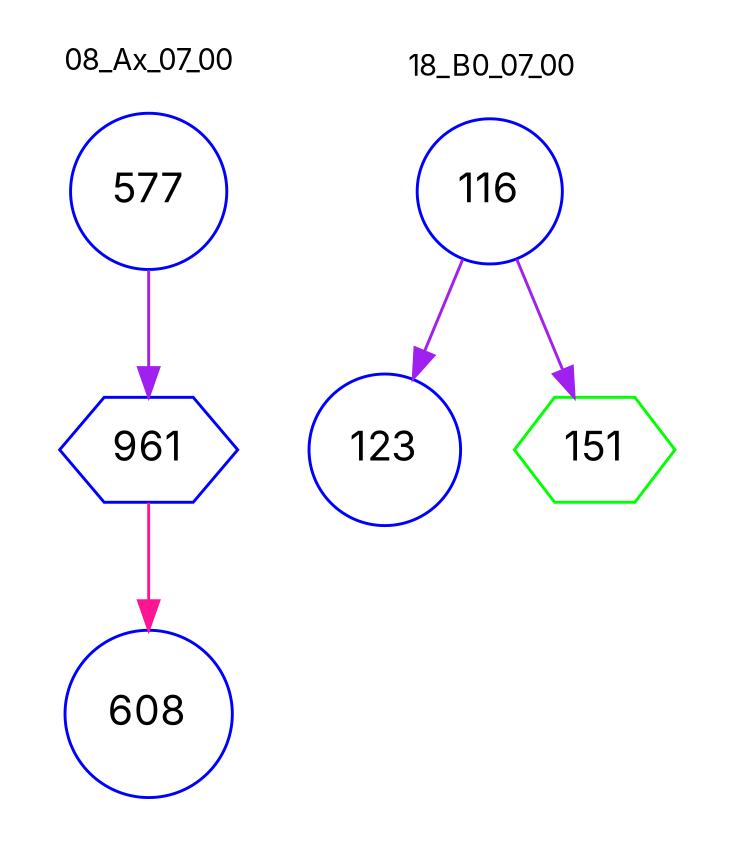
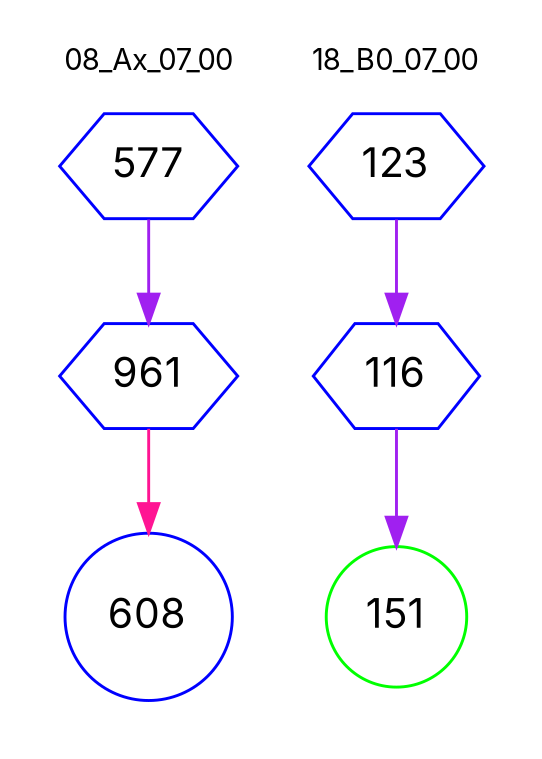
node "577": shape circle -> hexagon
node "116": shape circle -> hexagon
edge "116" -> "123": reversed
node "123": shape circle -> hexagon
node "151": shape hexagon -> circle
